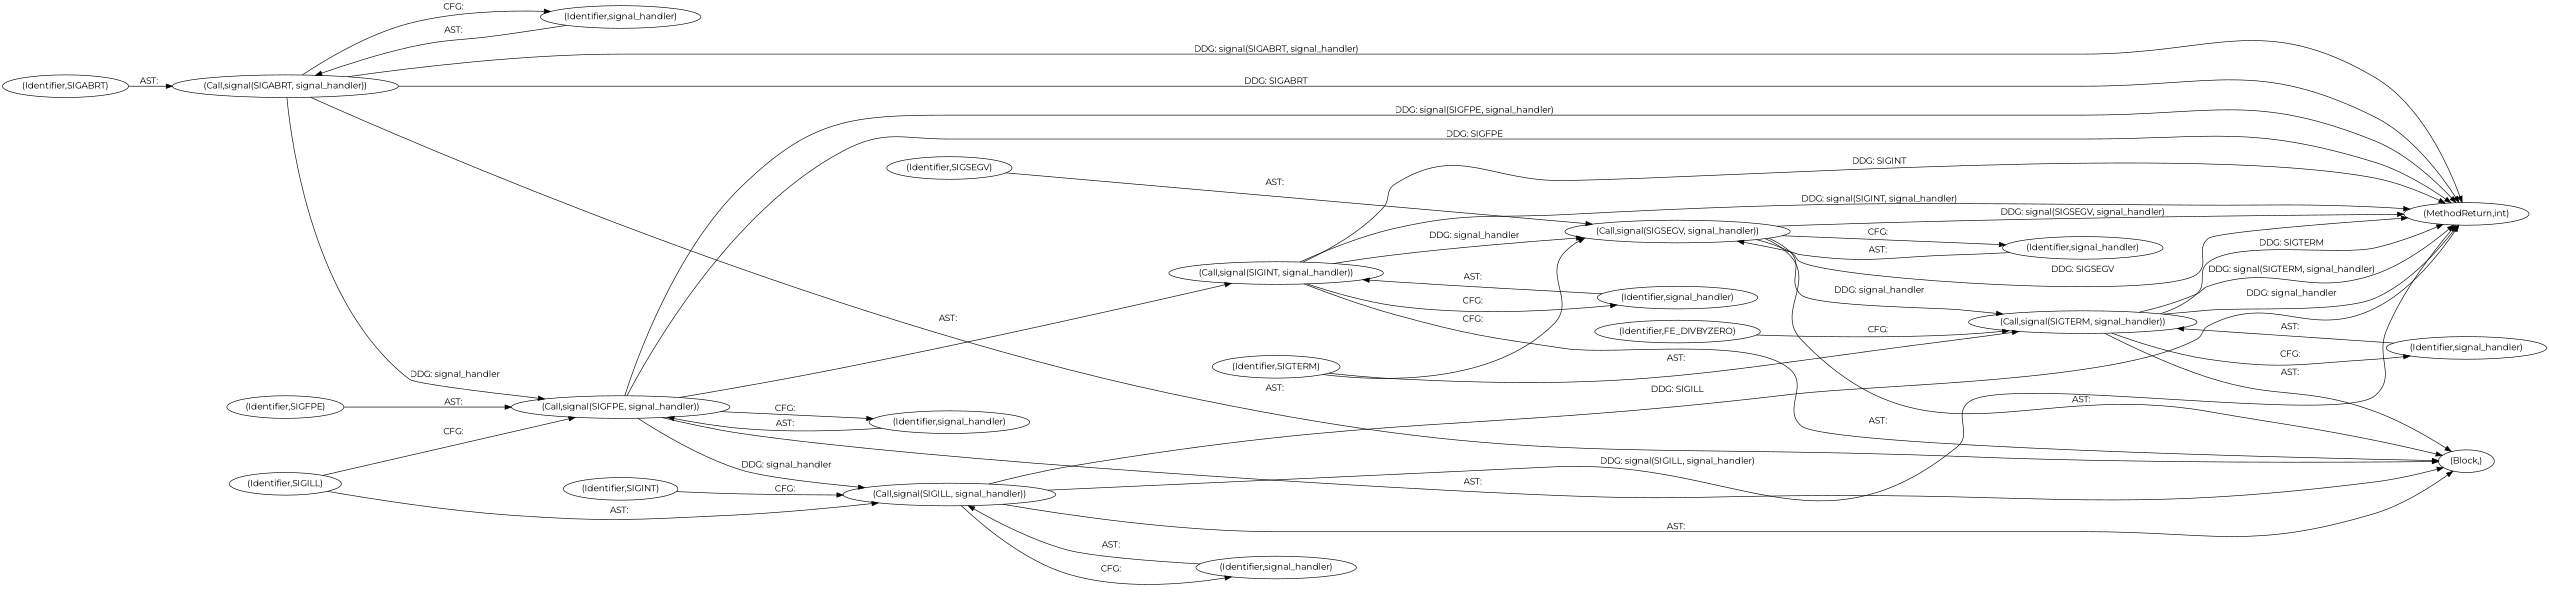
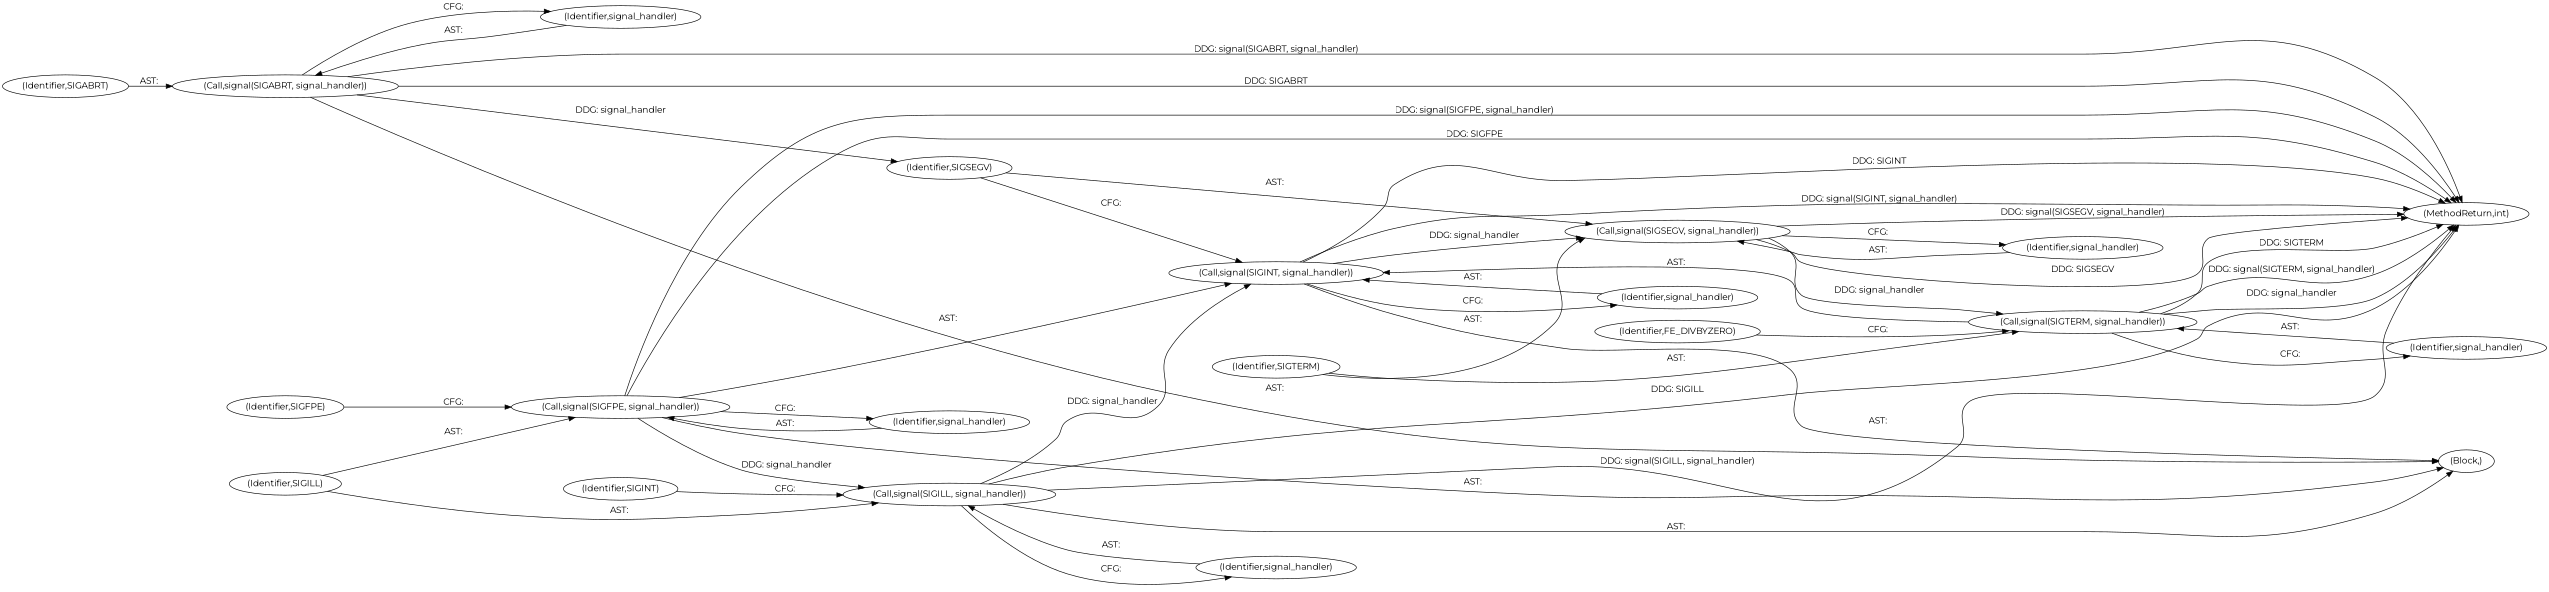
edge "(Identifier,SIGSEGV)" -> "(Call,signal(SIGINT, signal_handler))": added, label "CFG:"
edge "(Call,signal(SIGABRT, signal_handler))" -> "(Call,signal(SIGFPE, signal_handler))": now "(Call,signal(SIGABRT, signal_handler))" -> "(Identifier,SIGSEGV)"
edge "(Identifier,SIGTERM)" -> "(Call,signal(SIGSEGV, signal_handler))": label "CFG: " -> "AST: "
edge "(Call,signal(SIGTERM, signal_handler))" -> "(Block,)": now "(Call,signal(SIGTERM, signal_handler))" -> "(Call,signal(SIGINT, signal_handler))"
edge "(Identifier,SIGFPE)" -> "(Call,signal(SIGFPE, signal_handler))": label "AST: " -> "CFG: "
edge "(Call,signal(SIGSEGV, signal_handler))" -> "(Block,)": removed, label "AST:"
edge "(Call,signal(SIGILL, signal_handler))" -> "(Call,signal(SIGINT, signal_handler))": added, label "DDG: signal_handler"
edge "(Identifier,SIGILL)" -> "(Call,signal(SIGFPE, signal_handler))": label "CFG: " -> "AST: "
